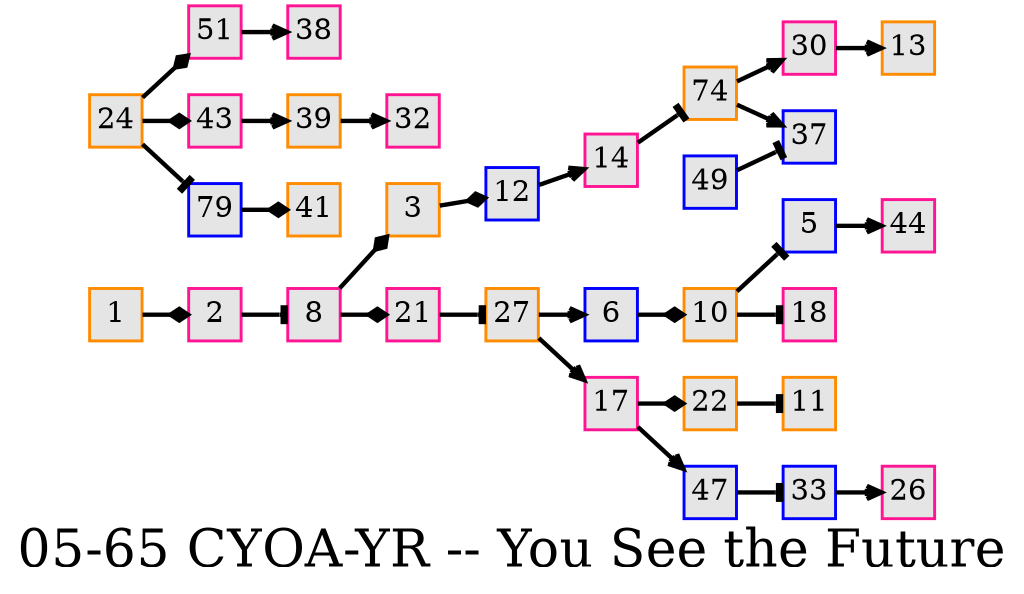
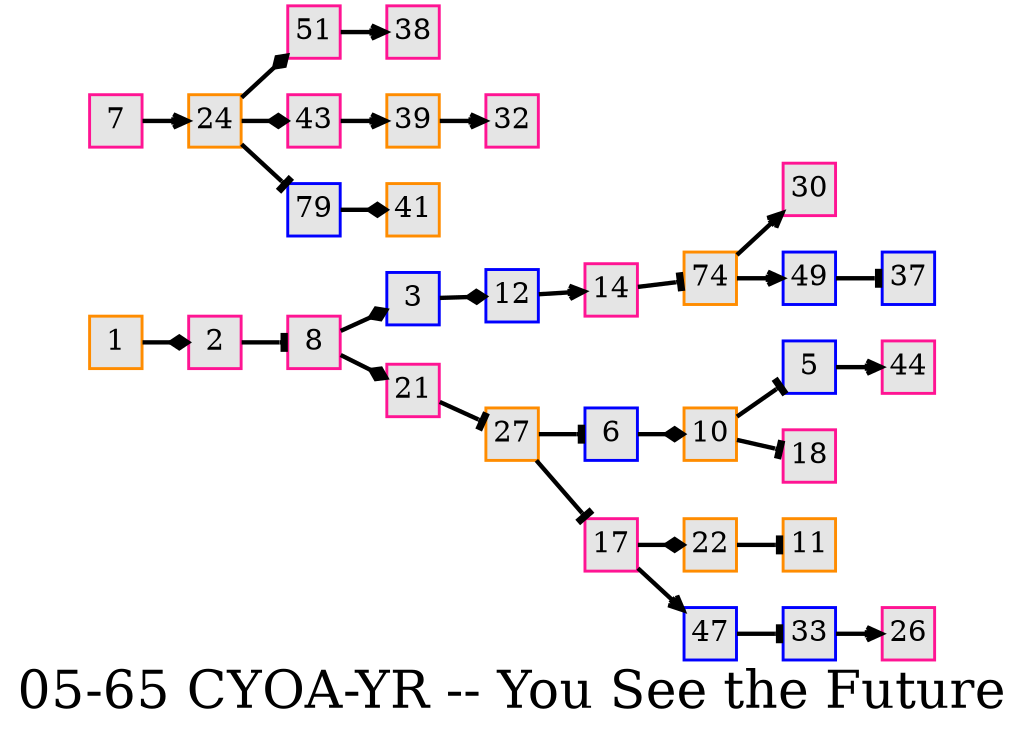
node "13": removed
edge "74" -> "37": now "74" -> "49"
node "7": added
node "3": color darkorange -> blue
edge "27" -> "6": arrowhead vee -> tee
edge "27" -> "17": arrowhead vee -> tee
